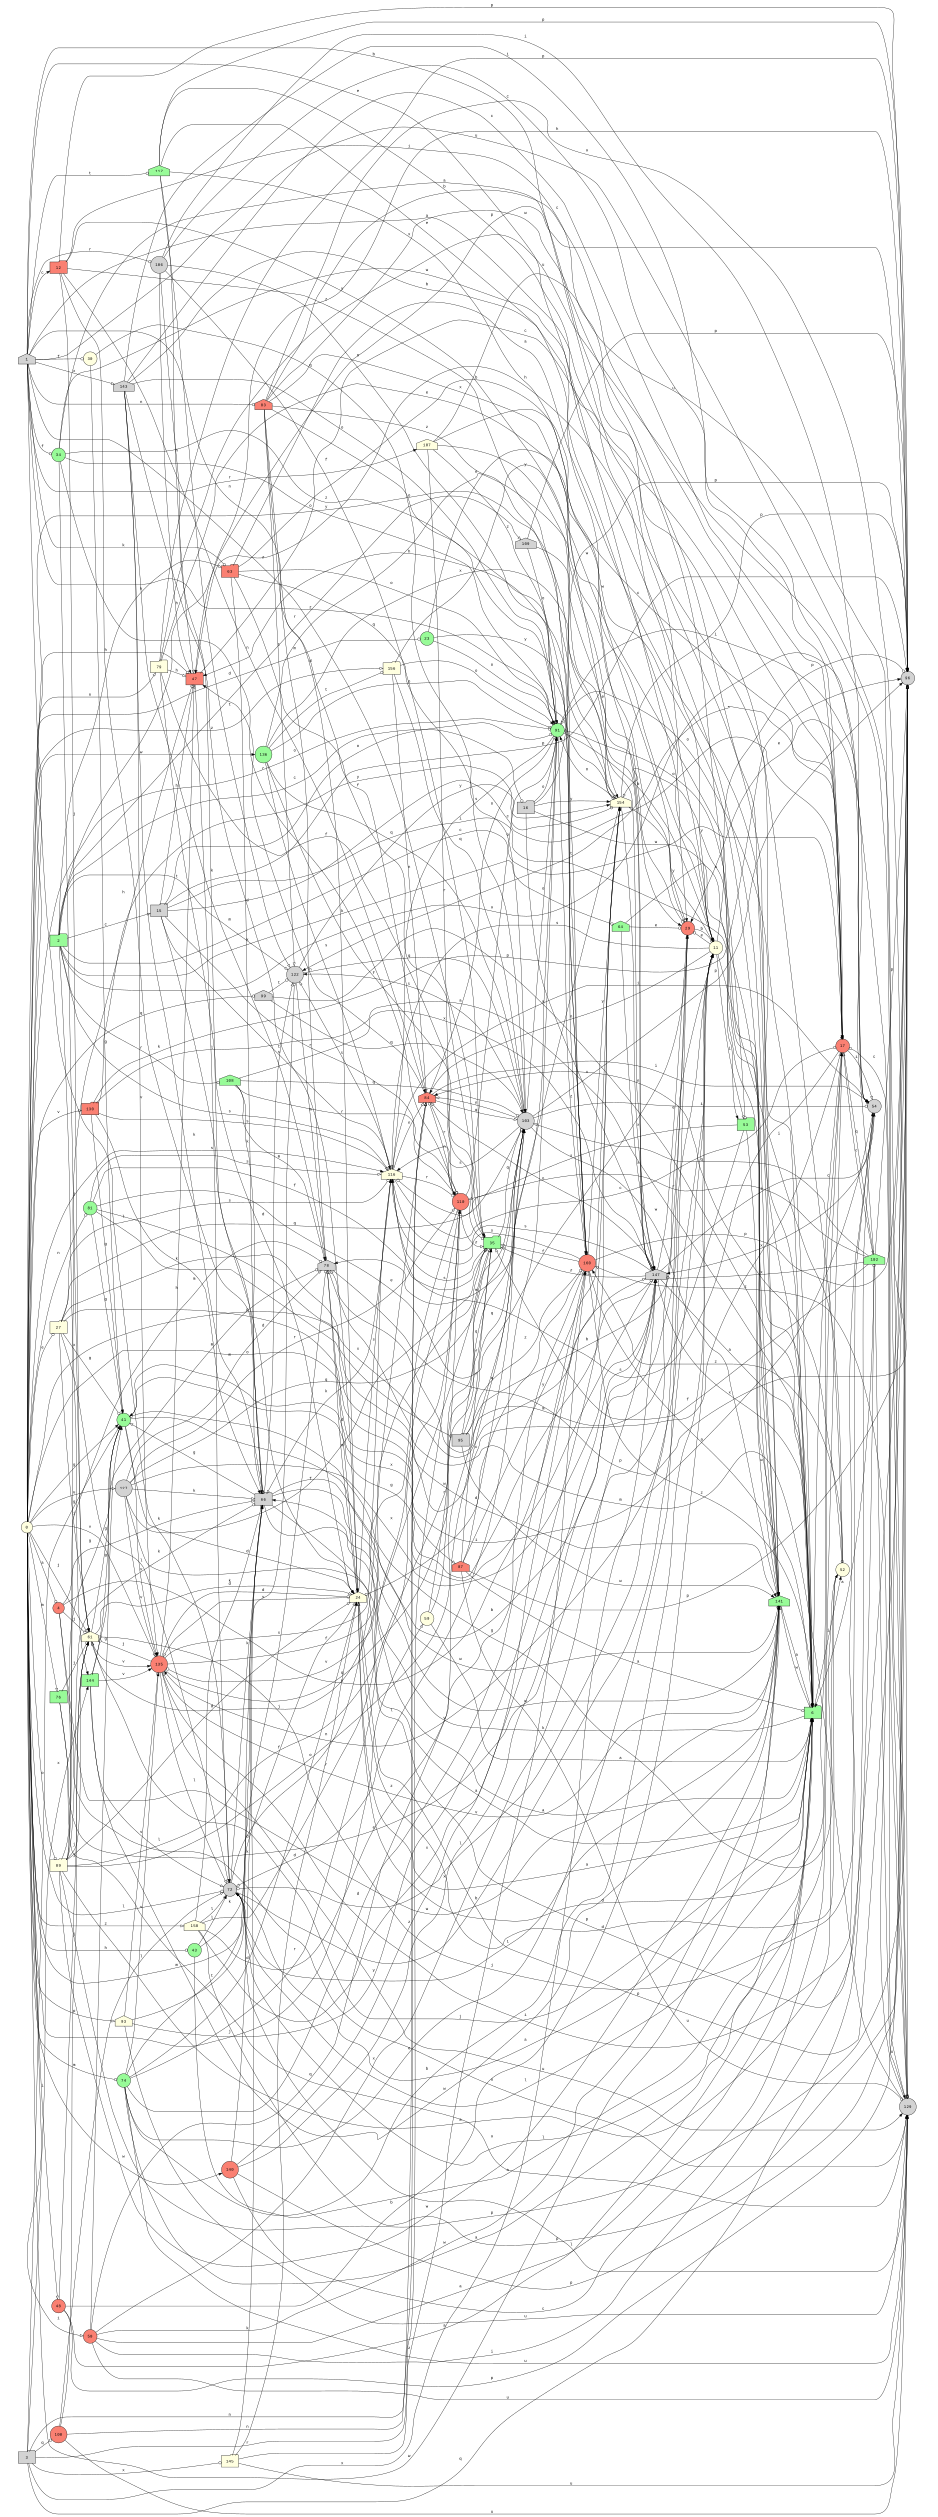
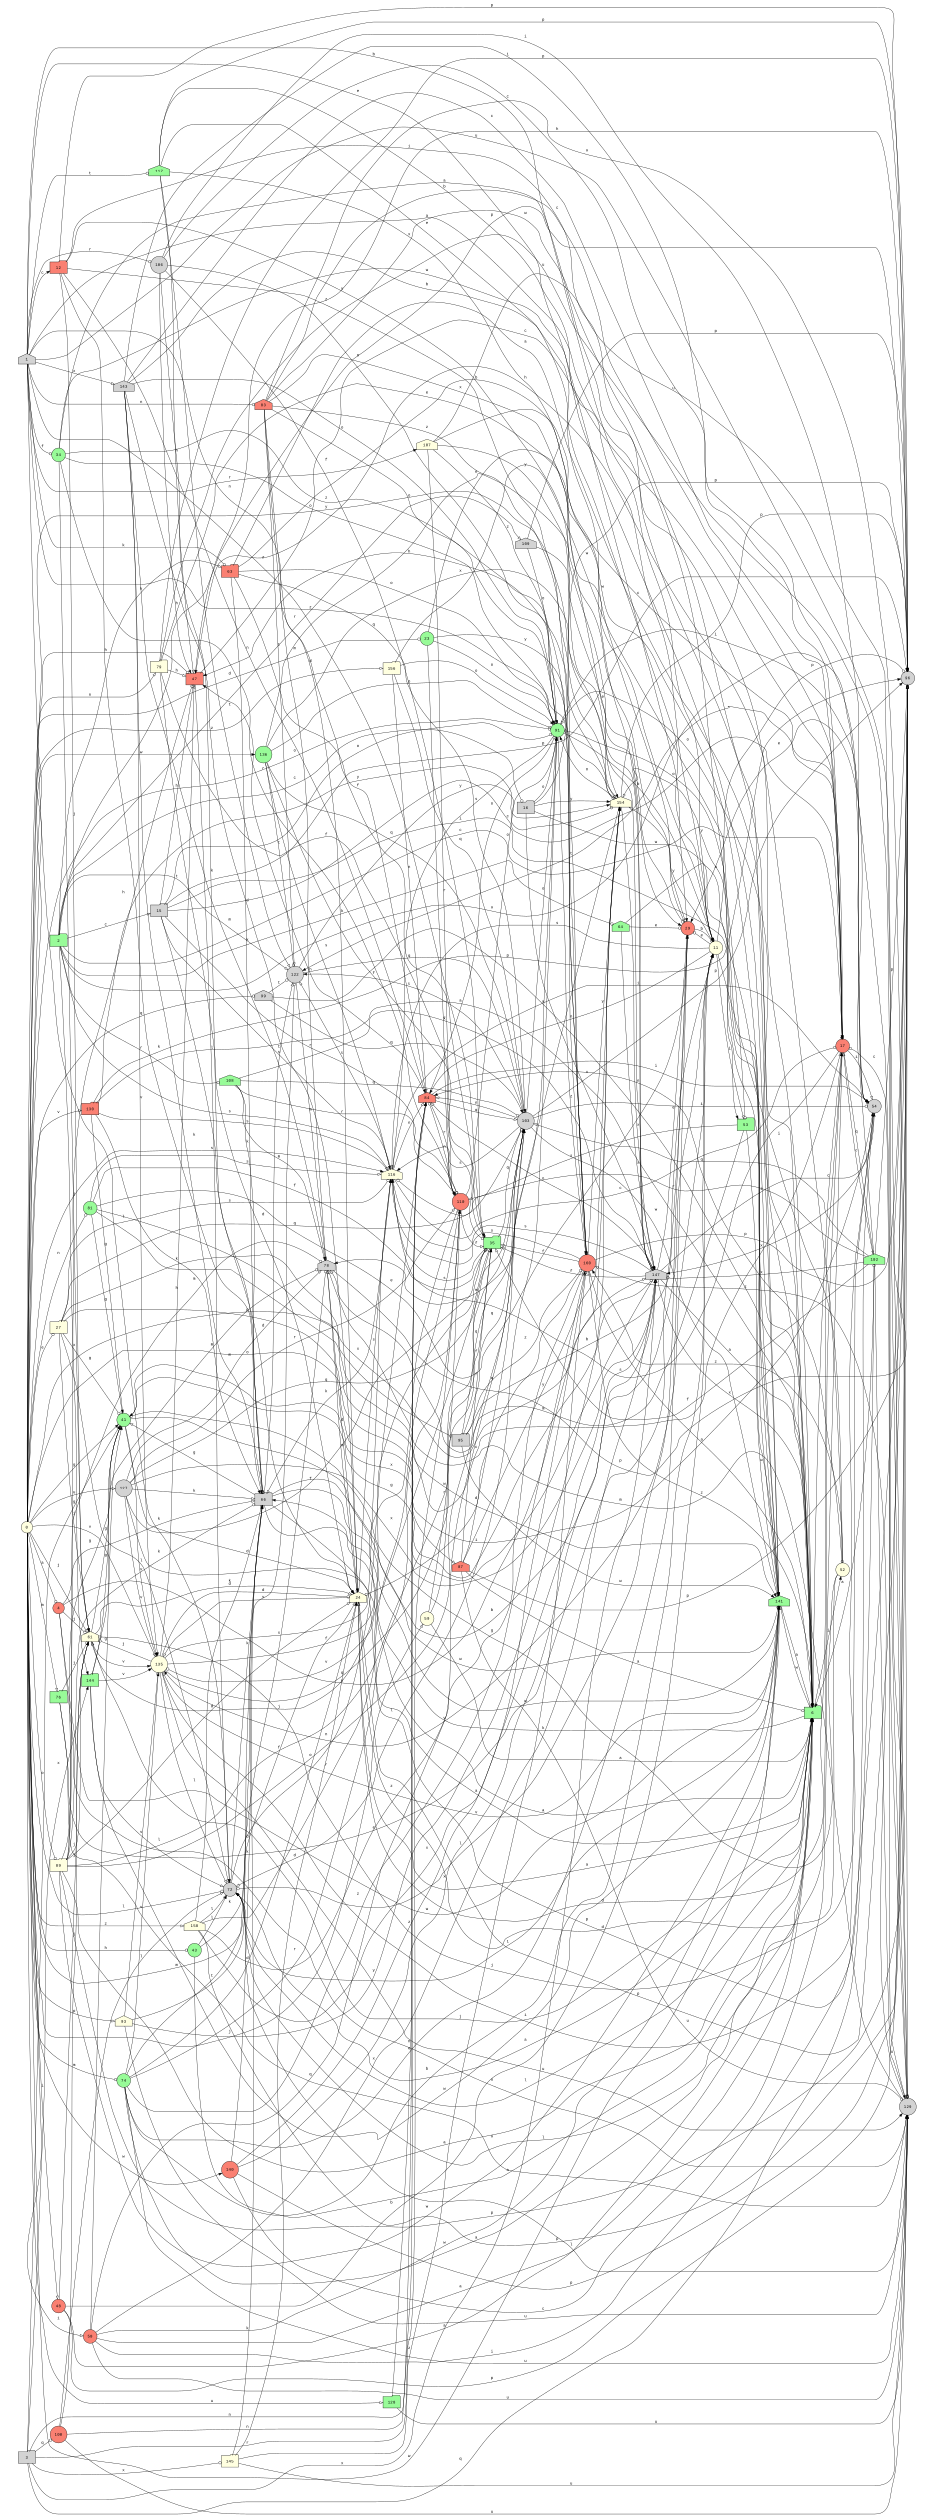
node "30": removed
edge "136" -> "156": now "136" -> "122"
edge "116" -> "110": now "23" -> "110"
edge "72" -> "11": removed, label "b"
node "135": fillcolor salmon -> lightyellow
edge "140" -> "160": arrowhead normal -> odot
edge "74" -> "160": label "d" -> "z"
edge "89" -> "52": now "89" -> "6"
node "128": added
